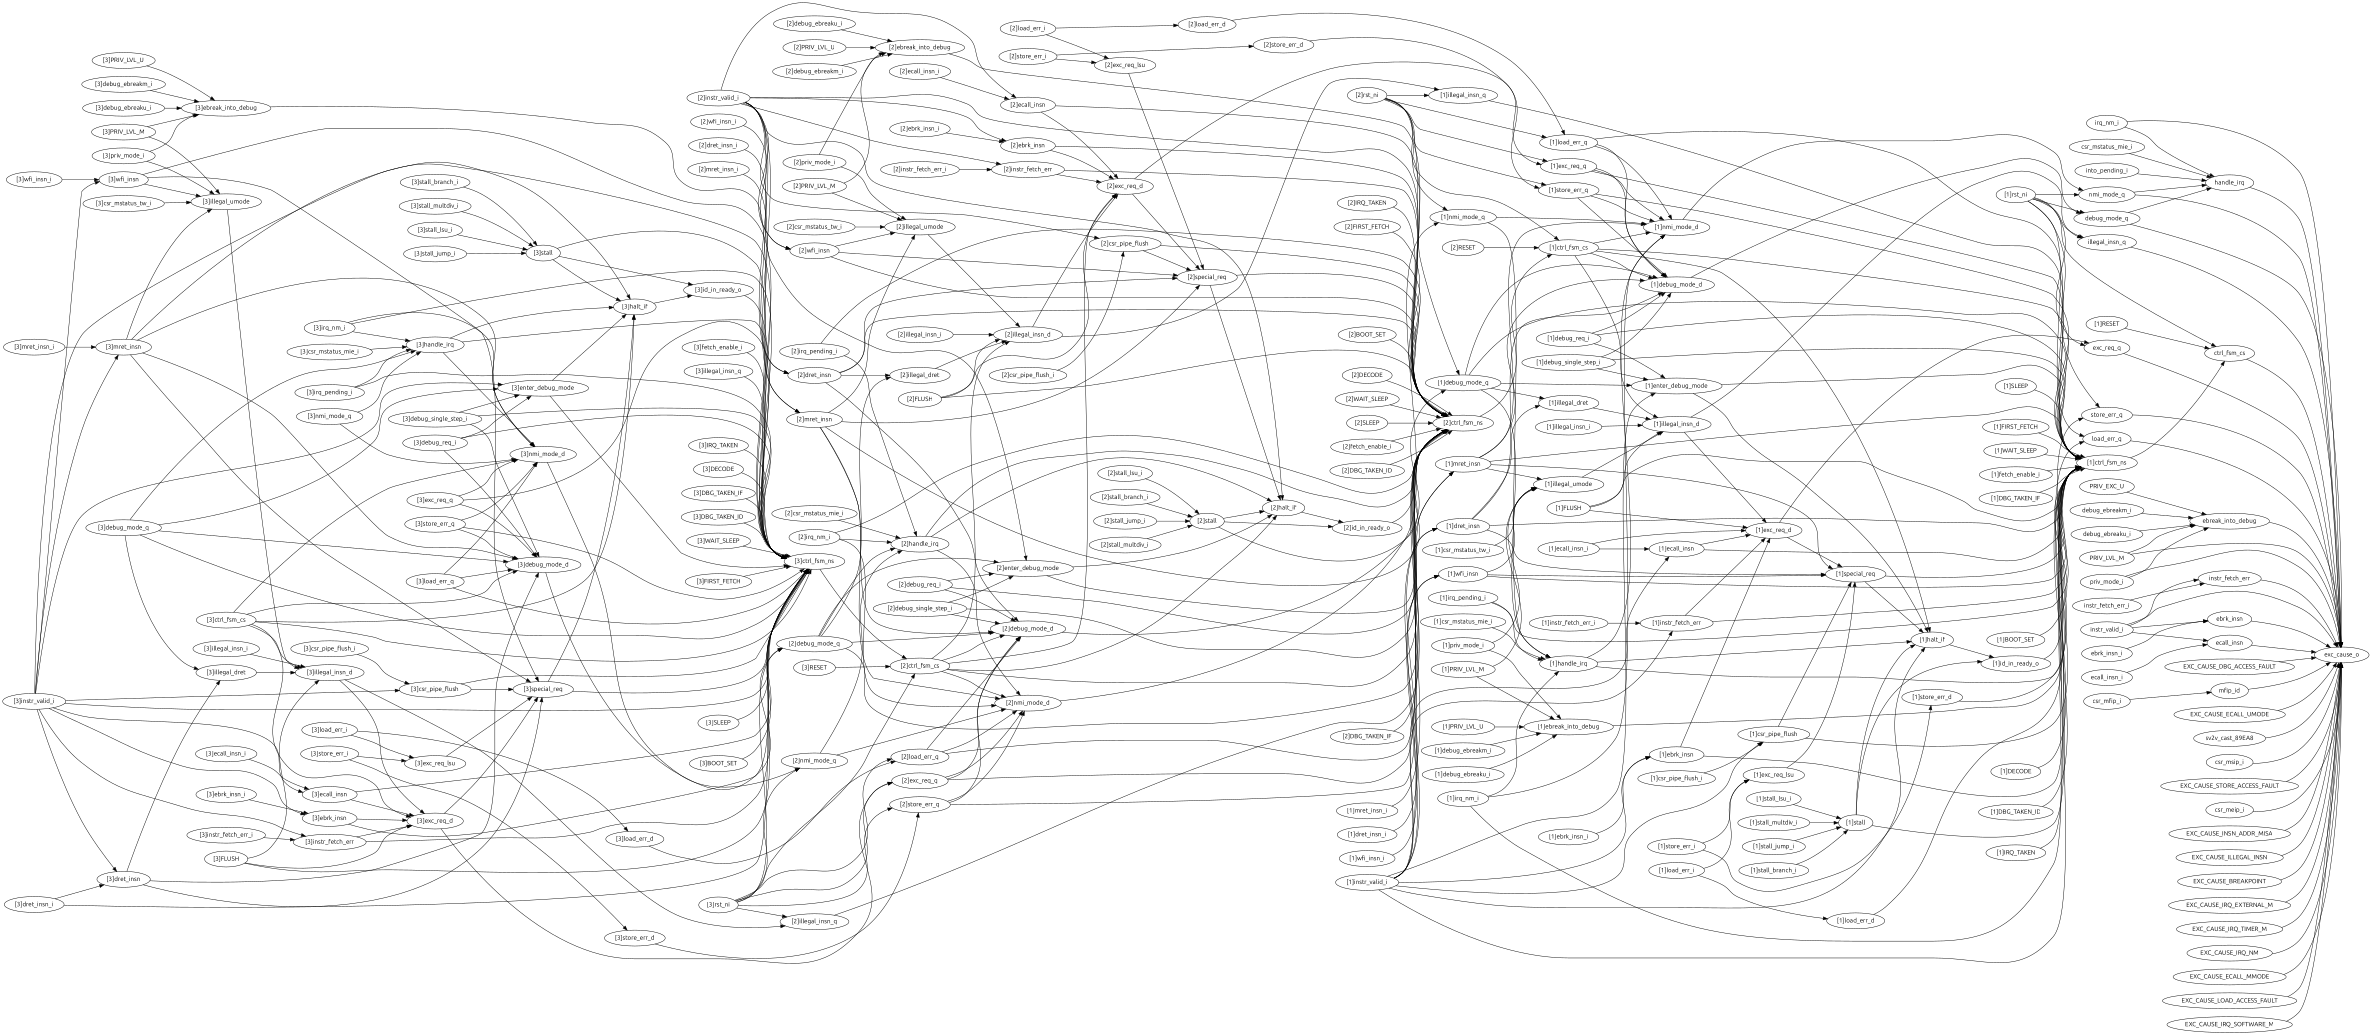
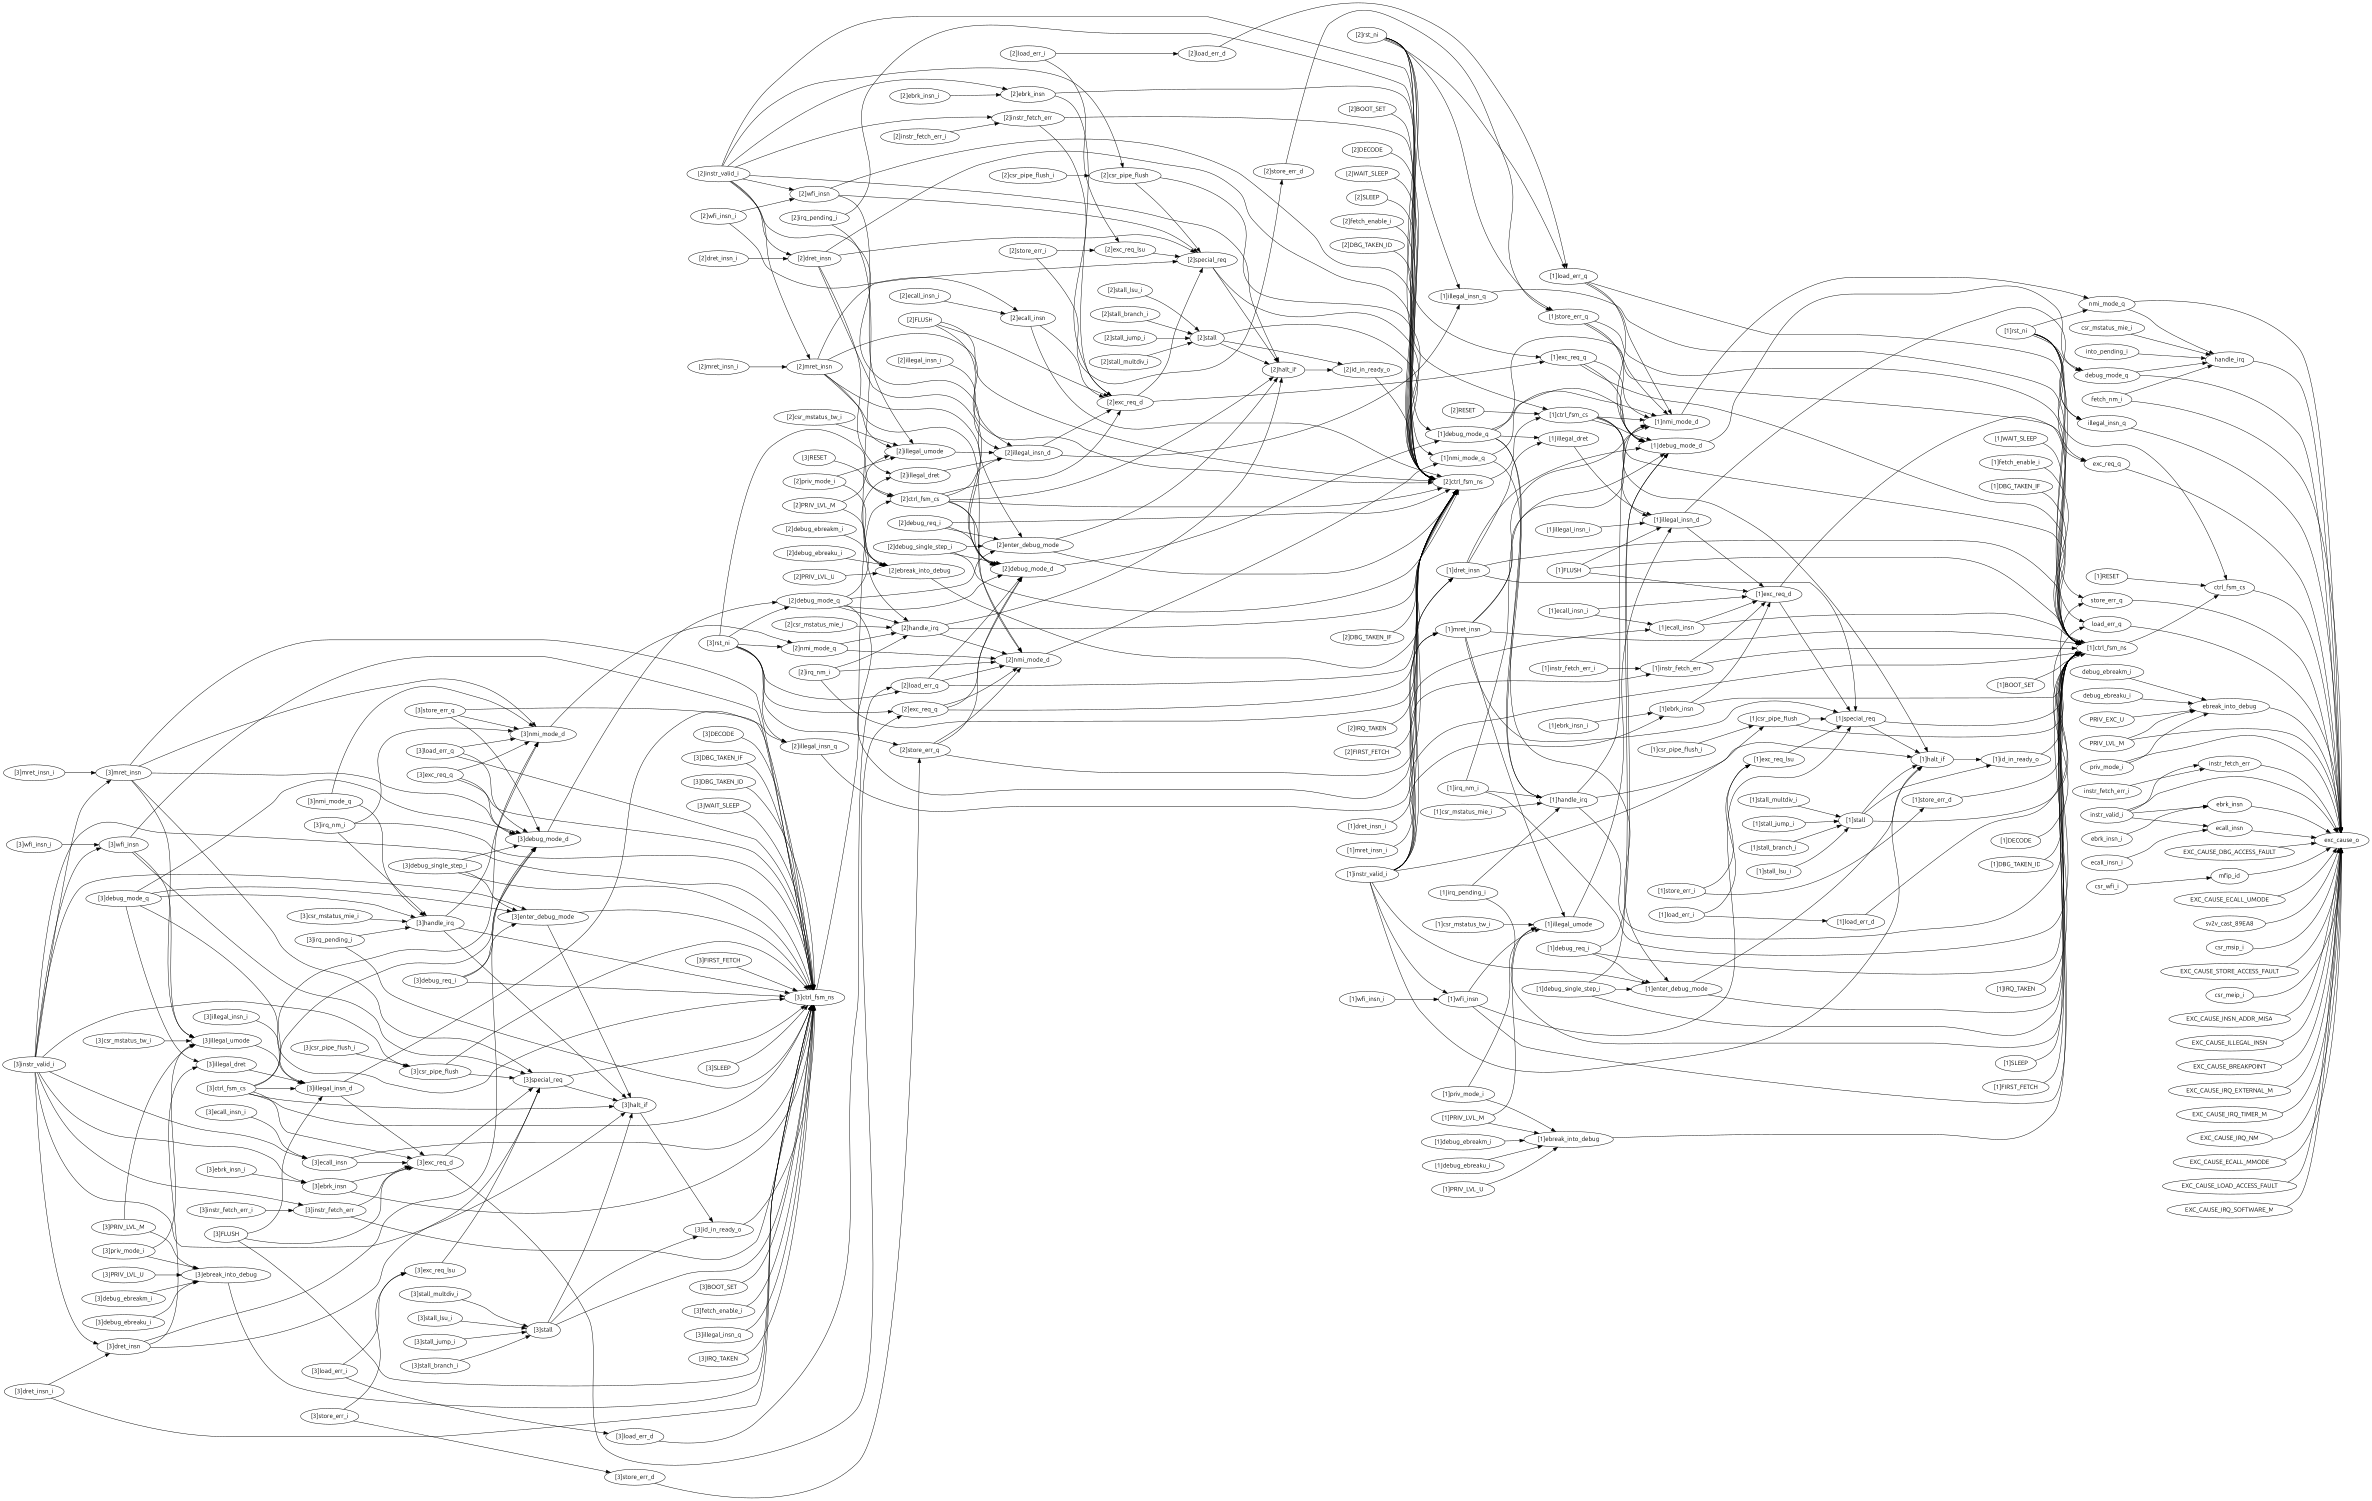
edge "[2]instr_valid_i" -> "[2]ecall_insn": now "[2]wfi_insn_i" -> "[2]ecall_insn"
node "irq_nm_i": label "irq_nm_i" -> "fetch_nm_i"
node "csr_mfip_i": label "csr_mfip_i" -> "csr_wfi_i"
